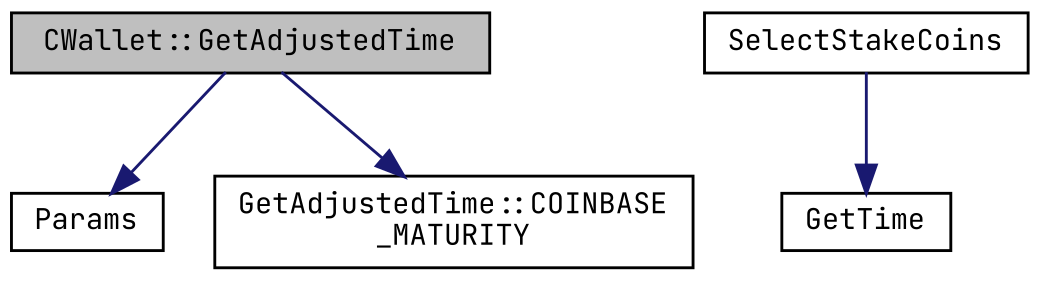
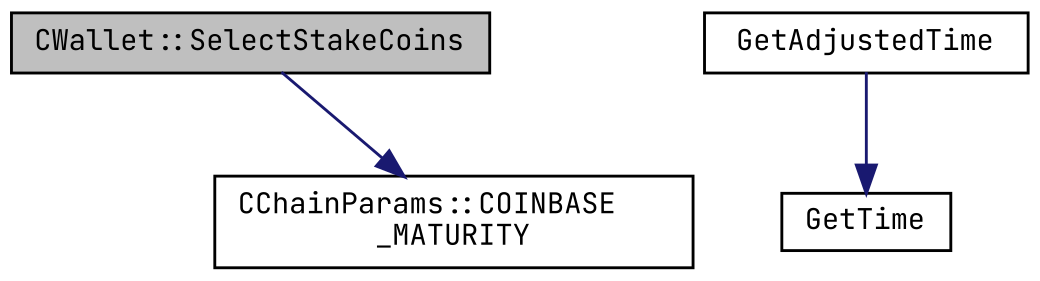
node "CWallet::GetAdjustedTime": label "CWallet::GetAdjustedTime" -> "CWallet::SelectStakeCoins"
node "SelectStakeCoins": label "SelectStakeCoins" -> "GetAdjustedTime"
node "Params": removed
node "GetAdjustedTime::COINBASE _MATURITY": label "GetAdjustedTime::COINBASE _MATURITY" -> "CChainParams::COINBASE _MATURITY"
